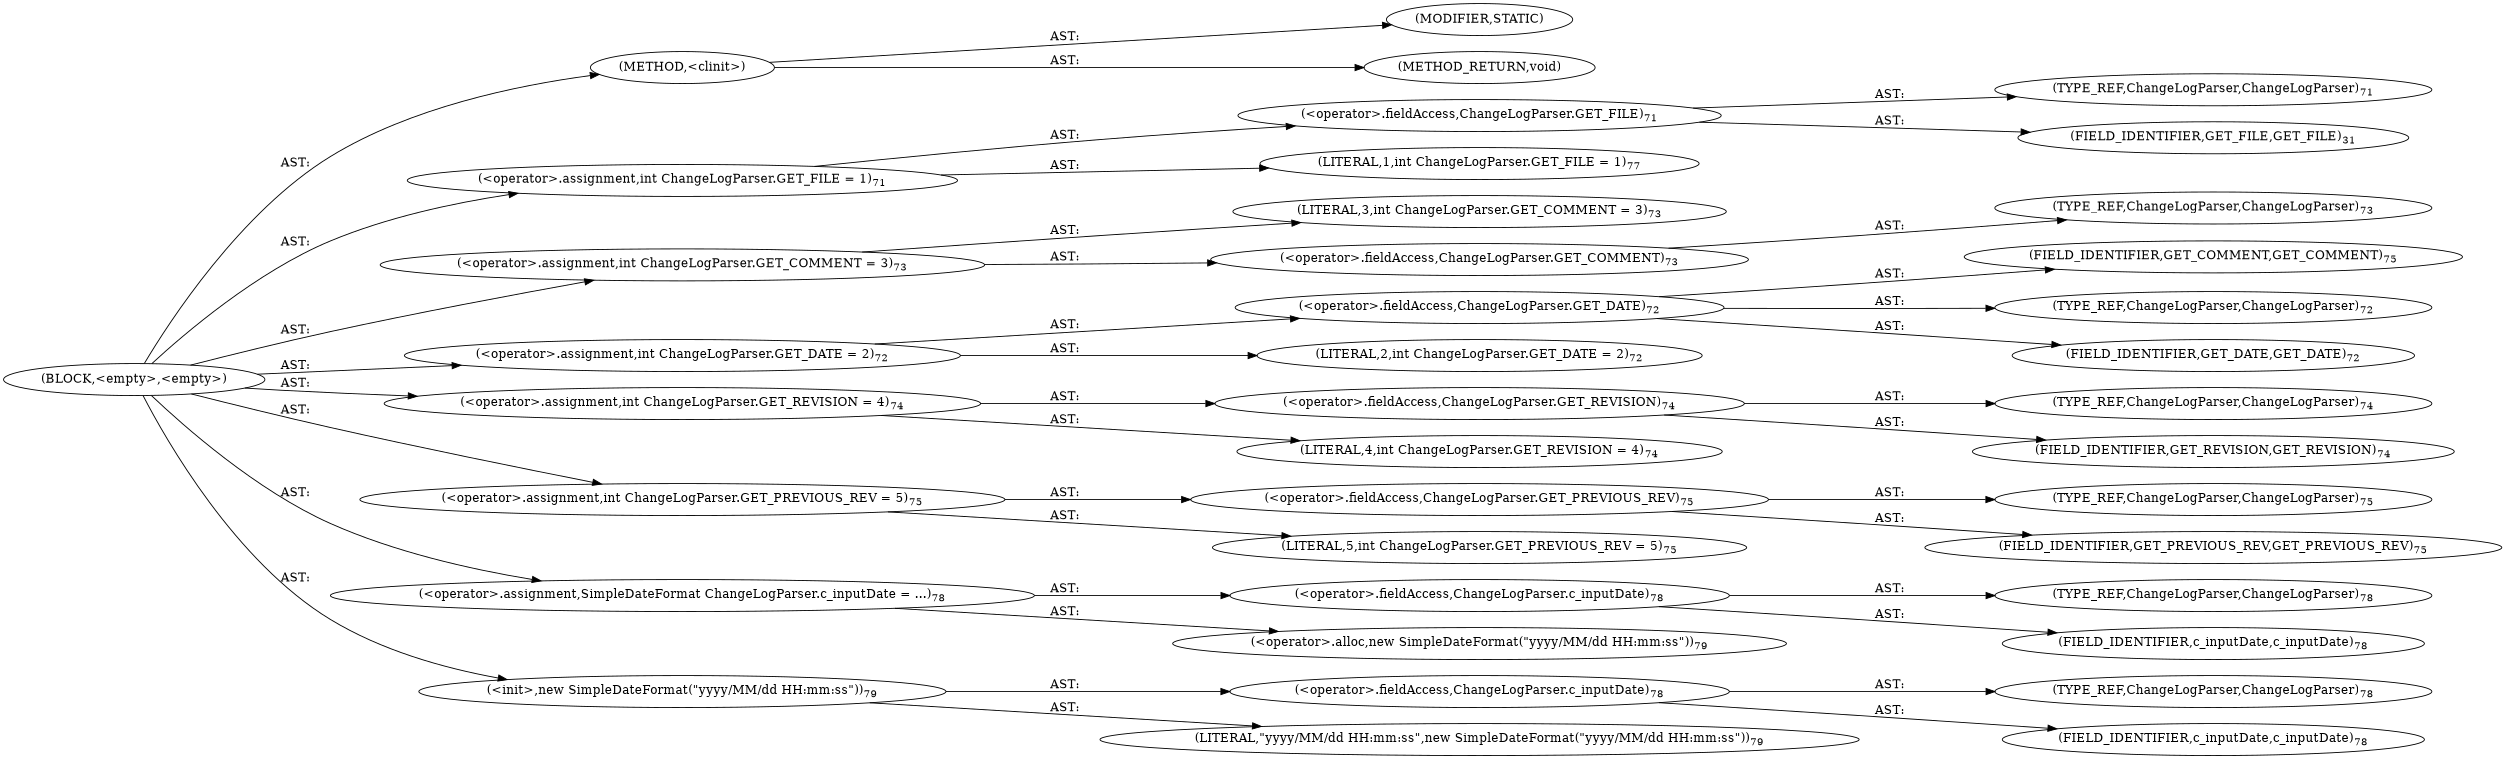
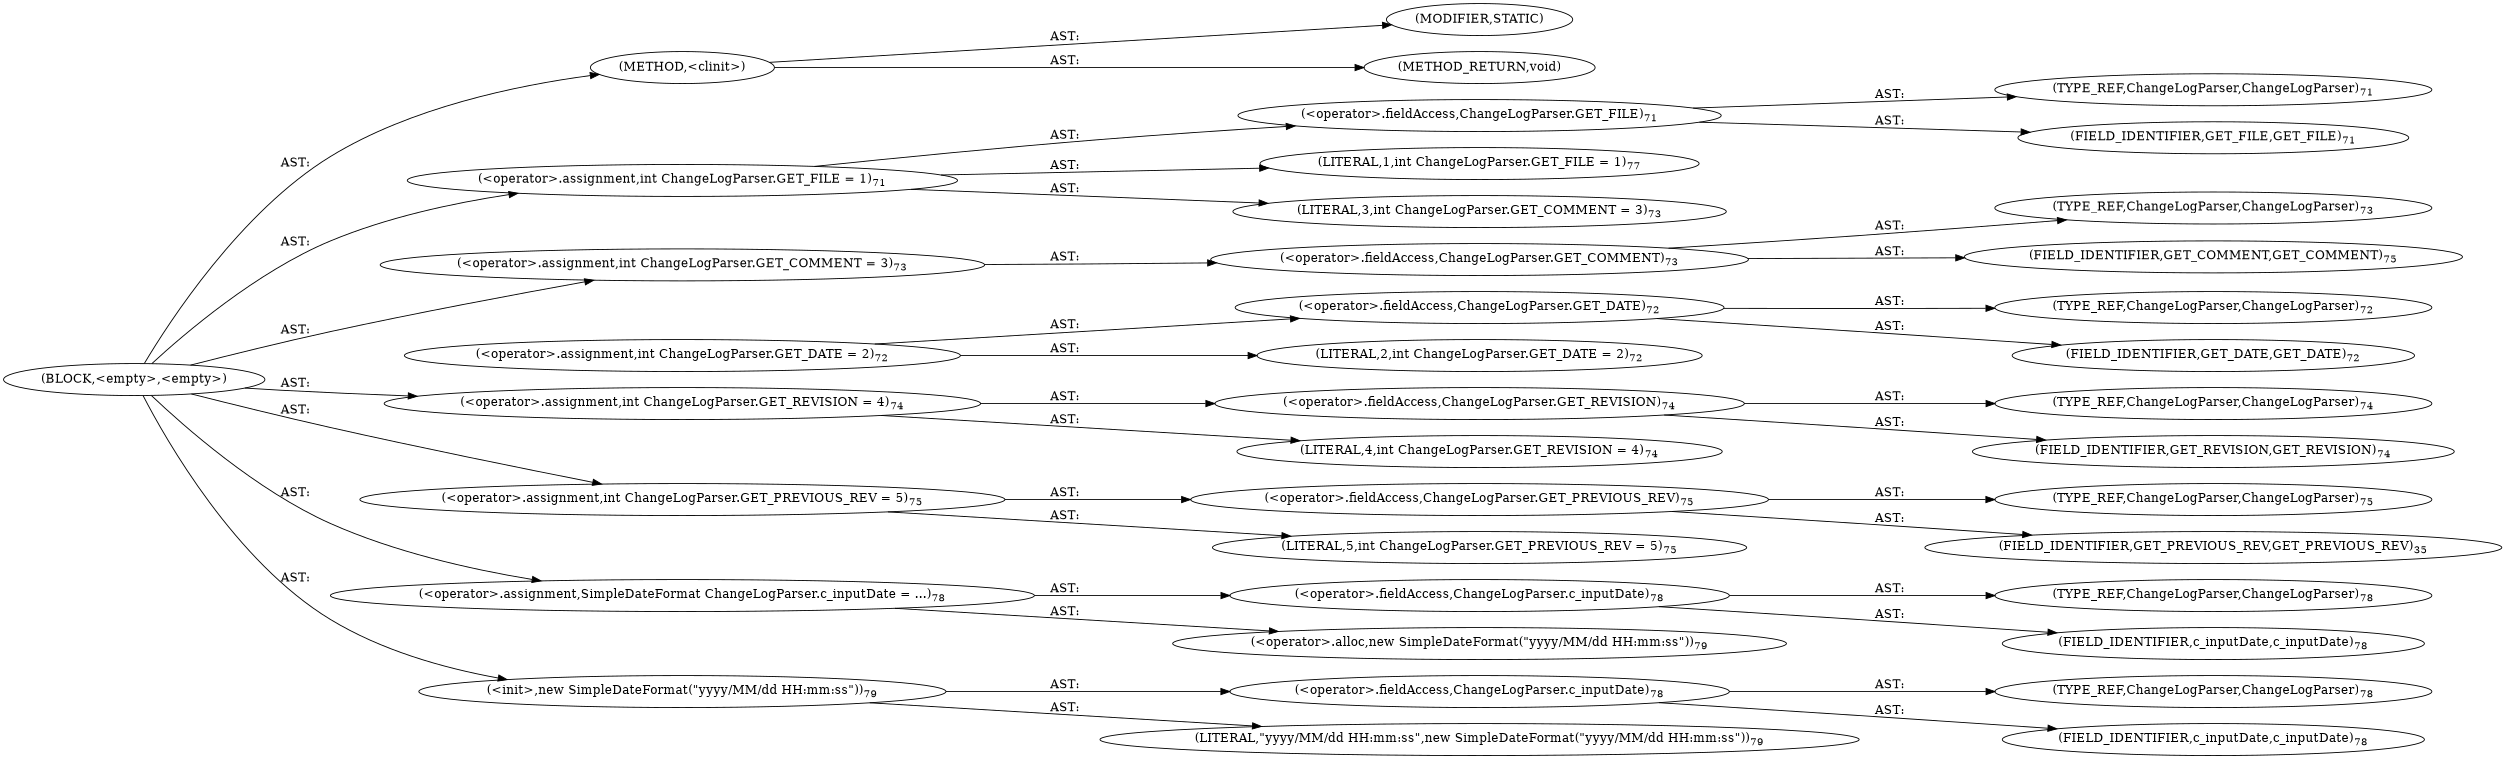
node "(FIELD_IDENTIFIER,GET_FILE,GET_FILE)": text "31" -> "71"
edge "(<operator>.assignment,int ChangeLogParser.GET_COMMENT = 3)" -> "(LITERAL,3,int ChangeLogParser.GET_COMMENT = 3)": now "(<operator>.assignment,int ChangeLogParser.GET_FILE = 1)" -> "(LITERAL,3,int ChangeLogParser.GET_COMMENT = 3)"
edge "(<operator>.fieldAccess,ChangeLogParser.GET_DATE)" -> "(FIELD_IDENTIFIER,GET_COMMENT,GET_COMMENT)": now "(<operator>.fieldAccess,ChangeLogParser.GET_COMMENT)" -> "(FIELD_IDENTIFIER,GET_COMMENT,GET_COMMENT)"
edge "(BLOCK,<empty>,<empty>)" -> "(<operator>.assignment,int ChangeLogParser.GET_DATE = 2)": removed, label "AST:"
node "(FIELD_IDENTIFIER,GET_PREVIOUS_REV,GET_PREVIOUS_REV)": text "75" -> "35"
